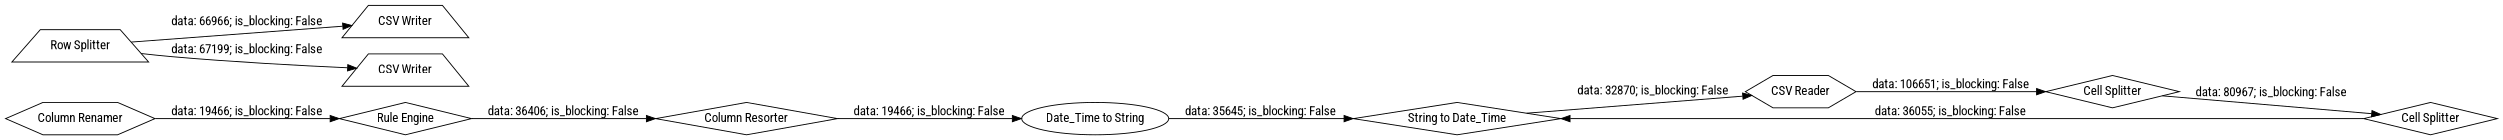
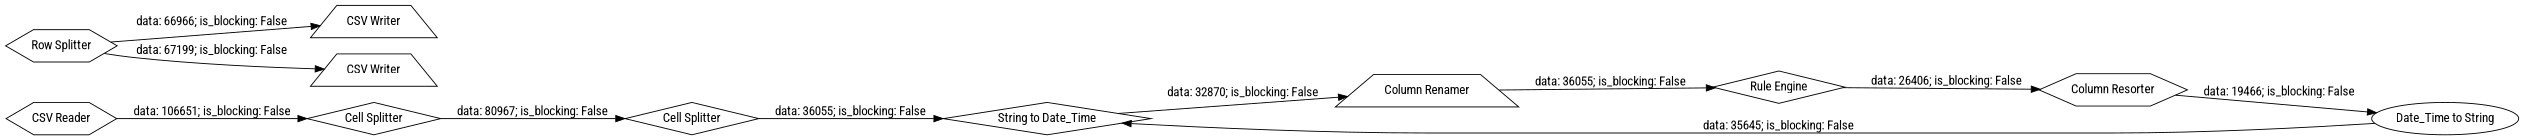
node "Row Splitter": shape trapezium -> hexagon
edge "String to Date_Time" -> "CSV Reader": now "String to Date_Time" -> "Column Renamer"
edge "Column Renamer" -> "Rule Engine": label "data: 19466; is_blocking: False" -> "data: 36055; is_blocking: False"
edge "Rule Engine" -> "Column Resorter": label "data: 36406; is_blocking: False" -> "data: 26406; is_blocking: False"
node "Column Renamer": shape hexagon -> trapezium
node "Column Resorter": shape diamond -> hexagon
